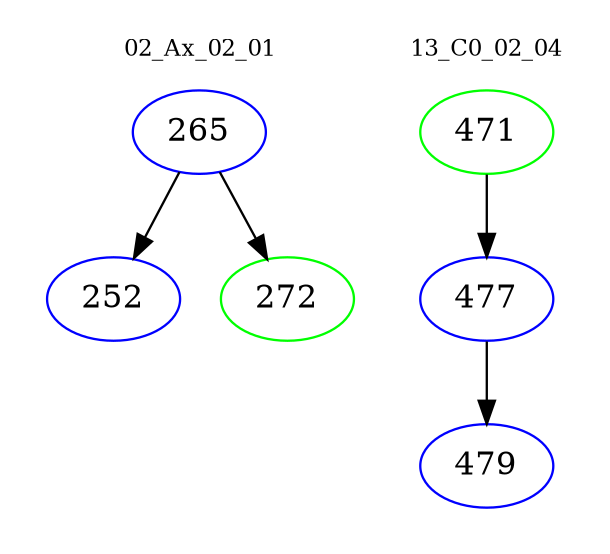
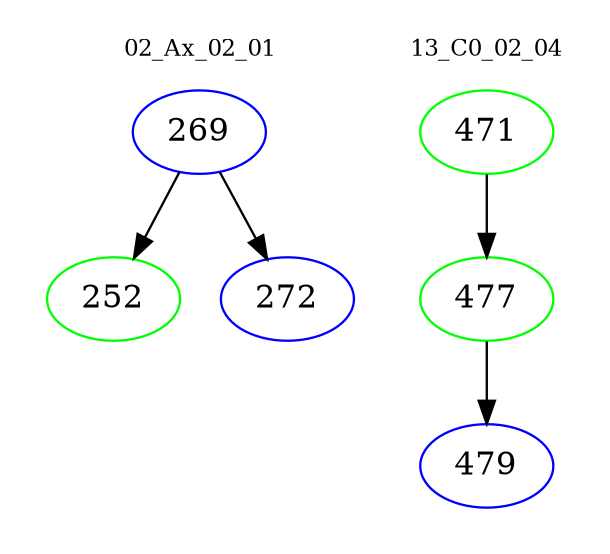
node "265": label "265" -> "269"
node "252": color blue -> green
node "272": color green -> blue
node "477": color blue -> green
